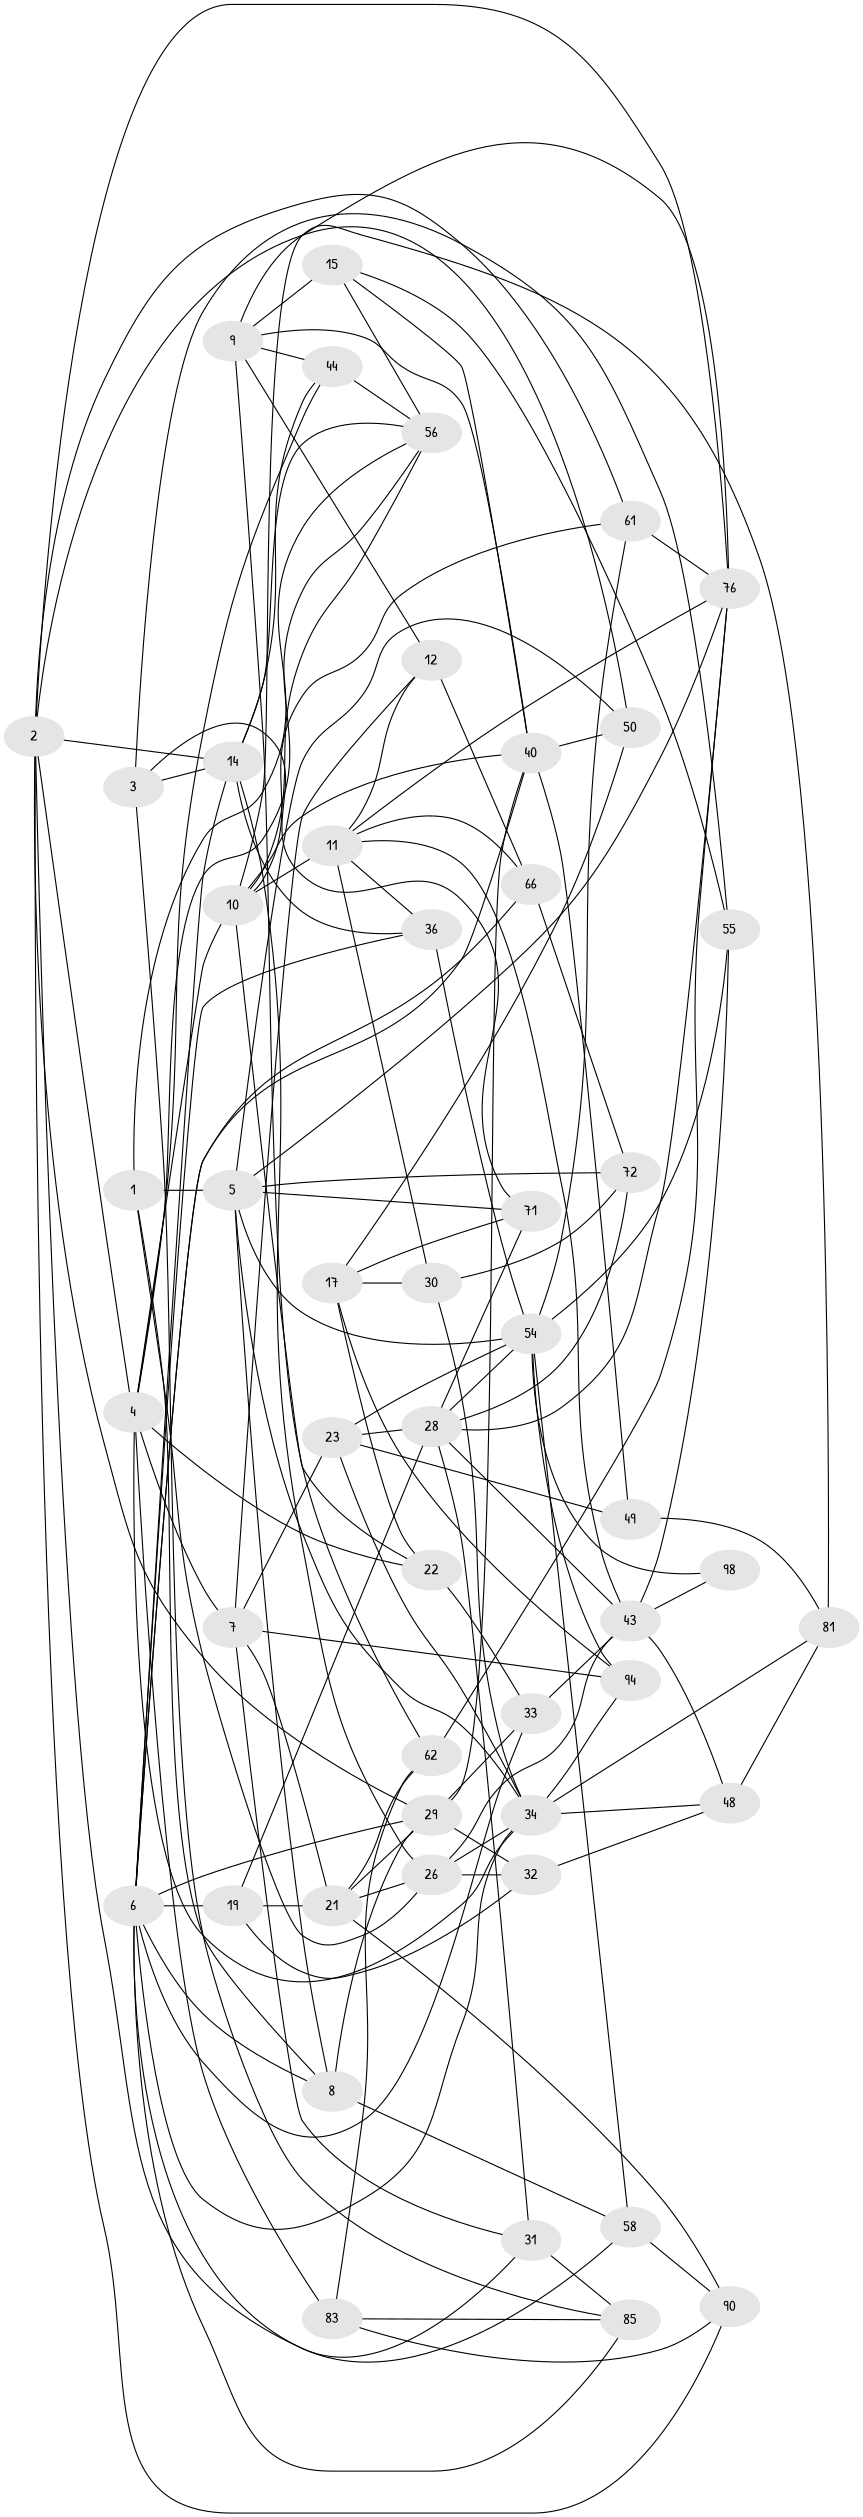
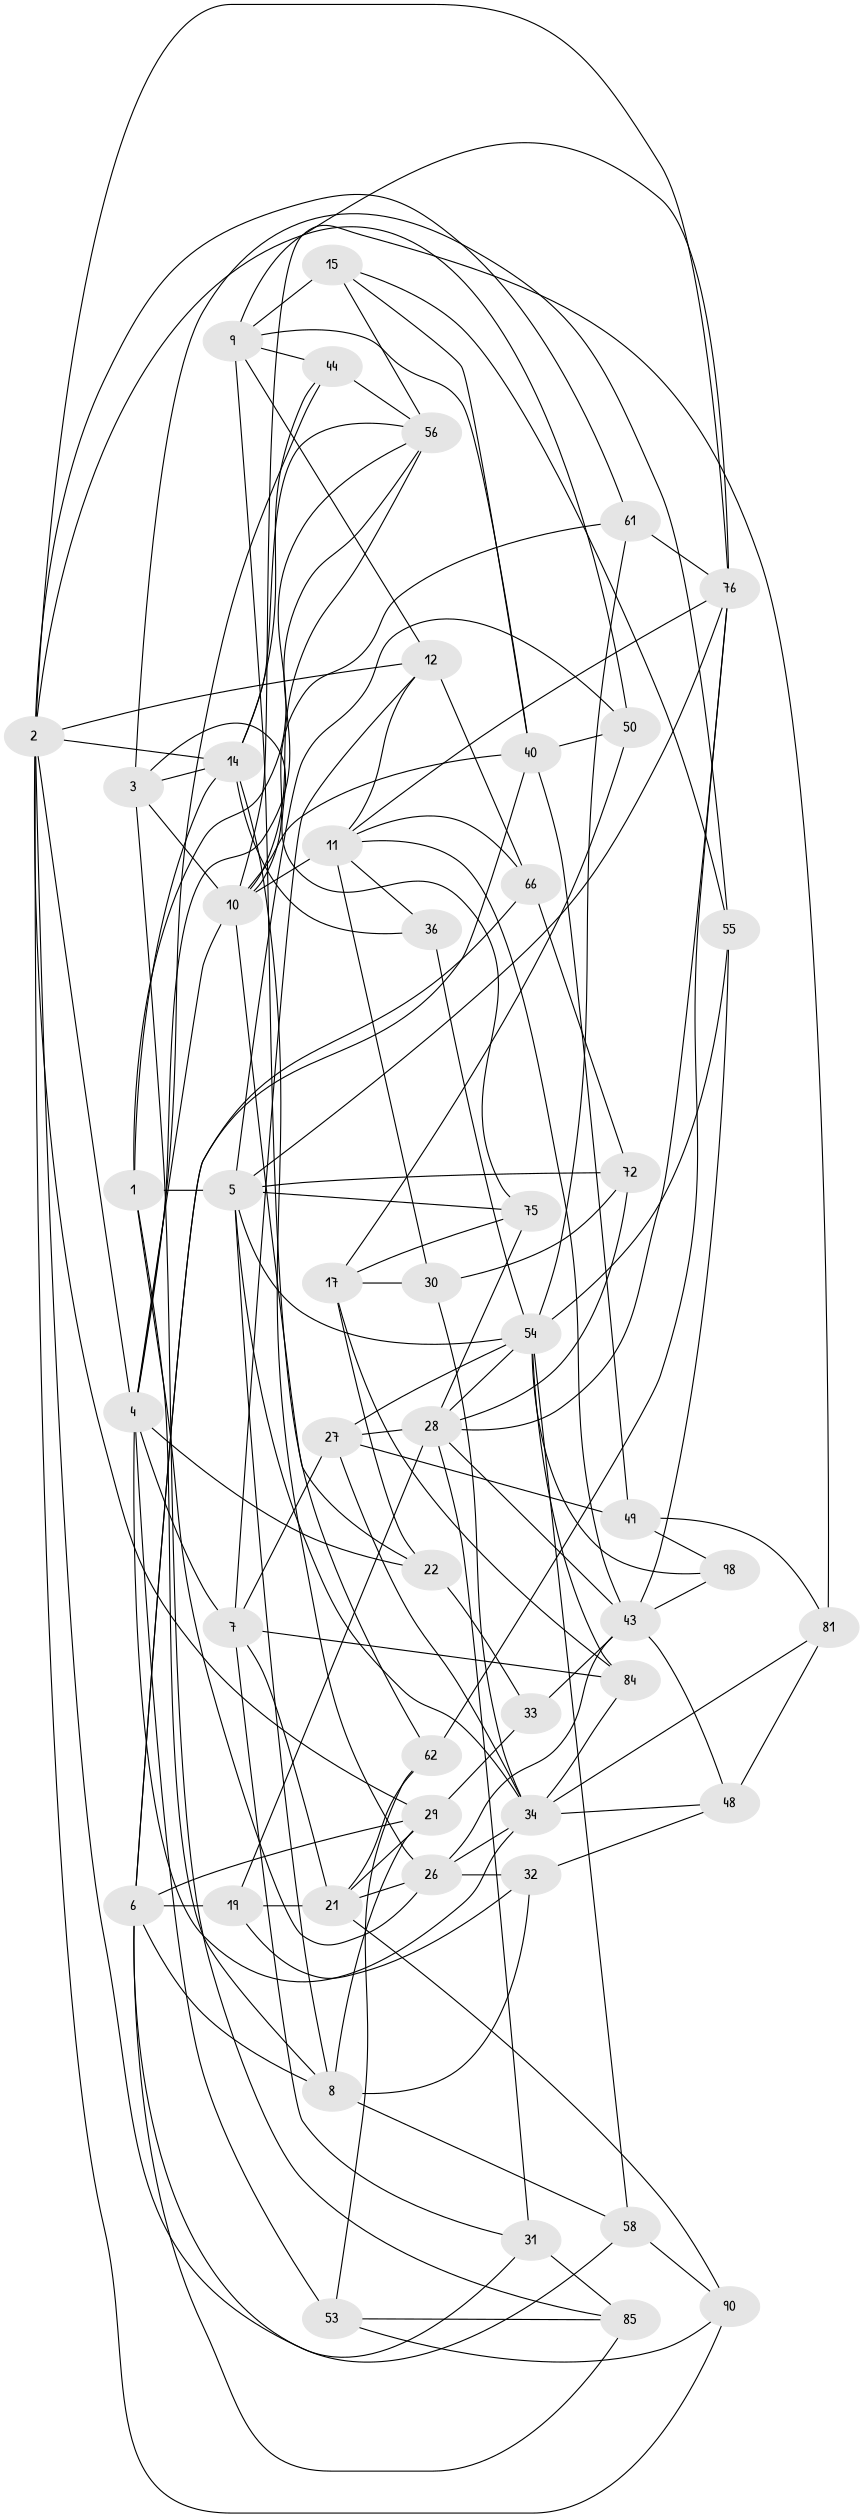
edge "12" -- "2": added
edge "3" -- "10": added
node "71": label "71" -> "75"
edge "40" -- "29": removed
edge "14" -- "6": now "14" -- "1"
edge "36" -- "6": removed
node "23": label "23" -> "27"
edge "49" -- "98": added
node "94": label "94" -> "84"
edge "29" -- "32": now "8" -- "32"
edge "33" -- "6": removed
edge "34" -- "6": removed
node "83": label "83" -> "53"
